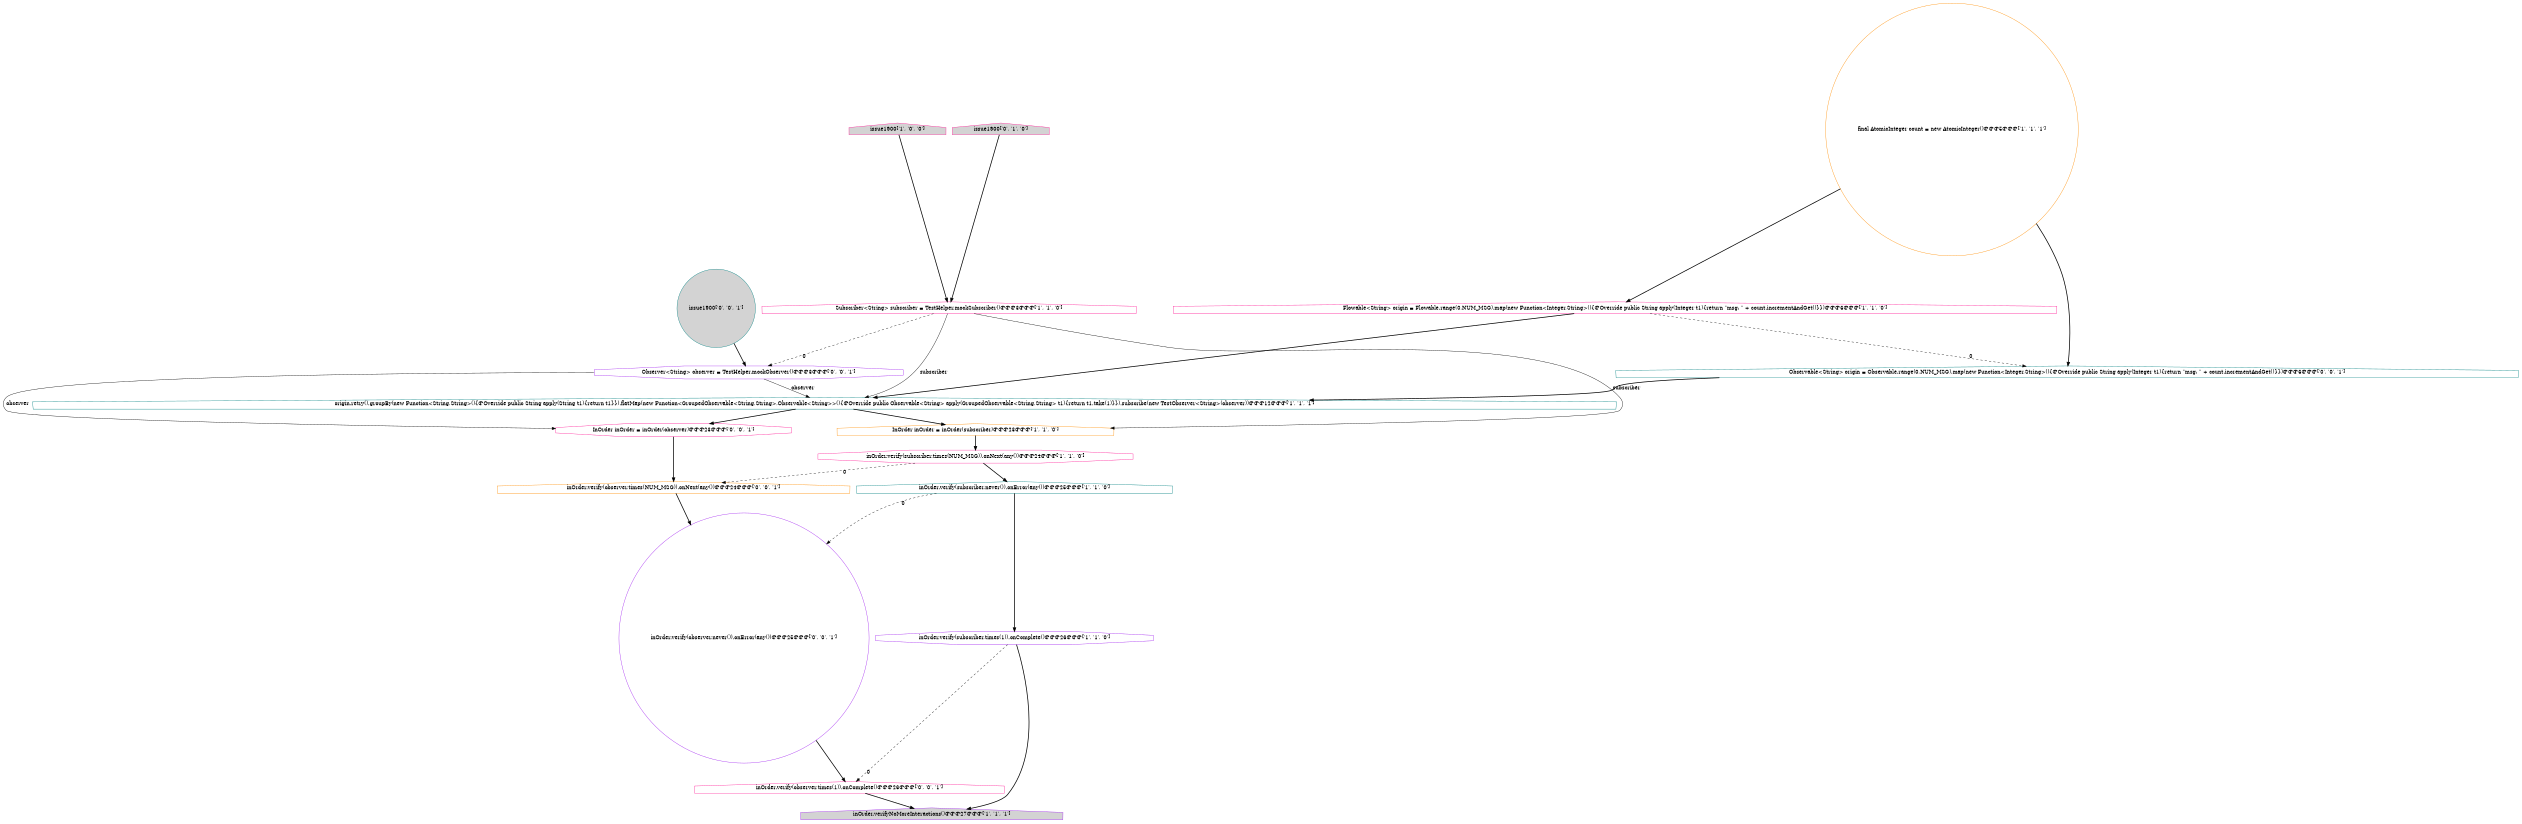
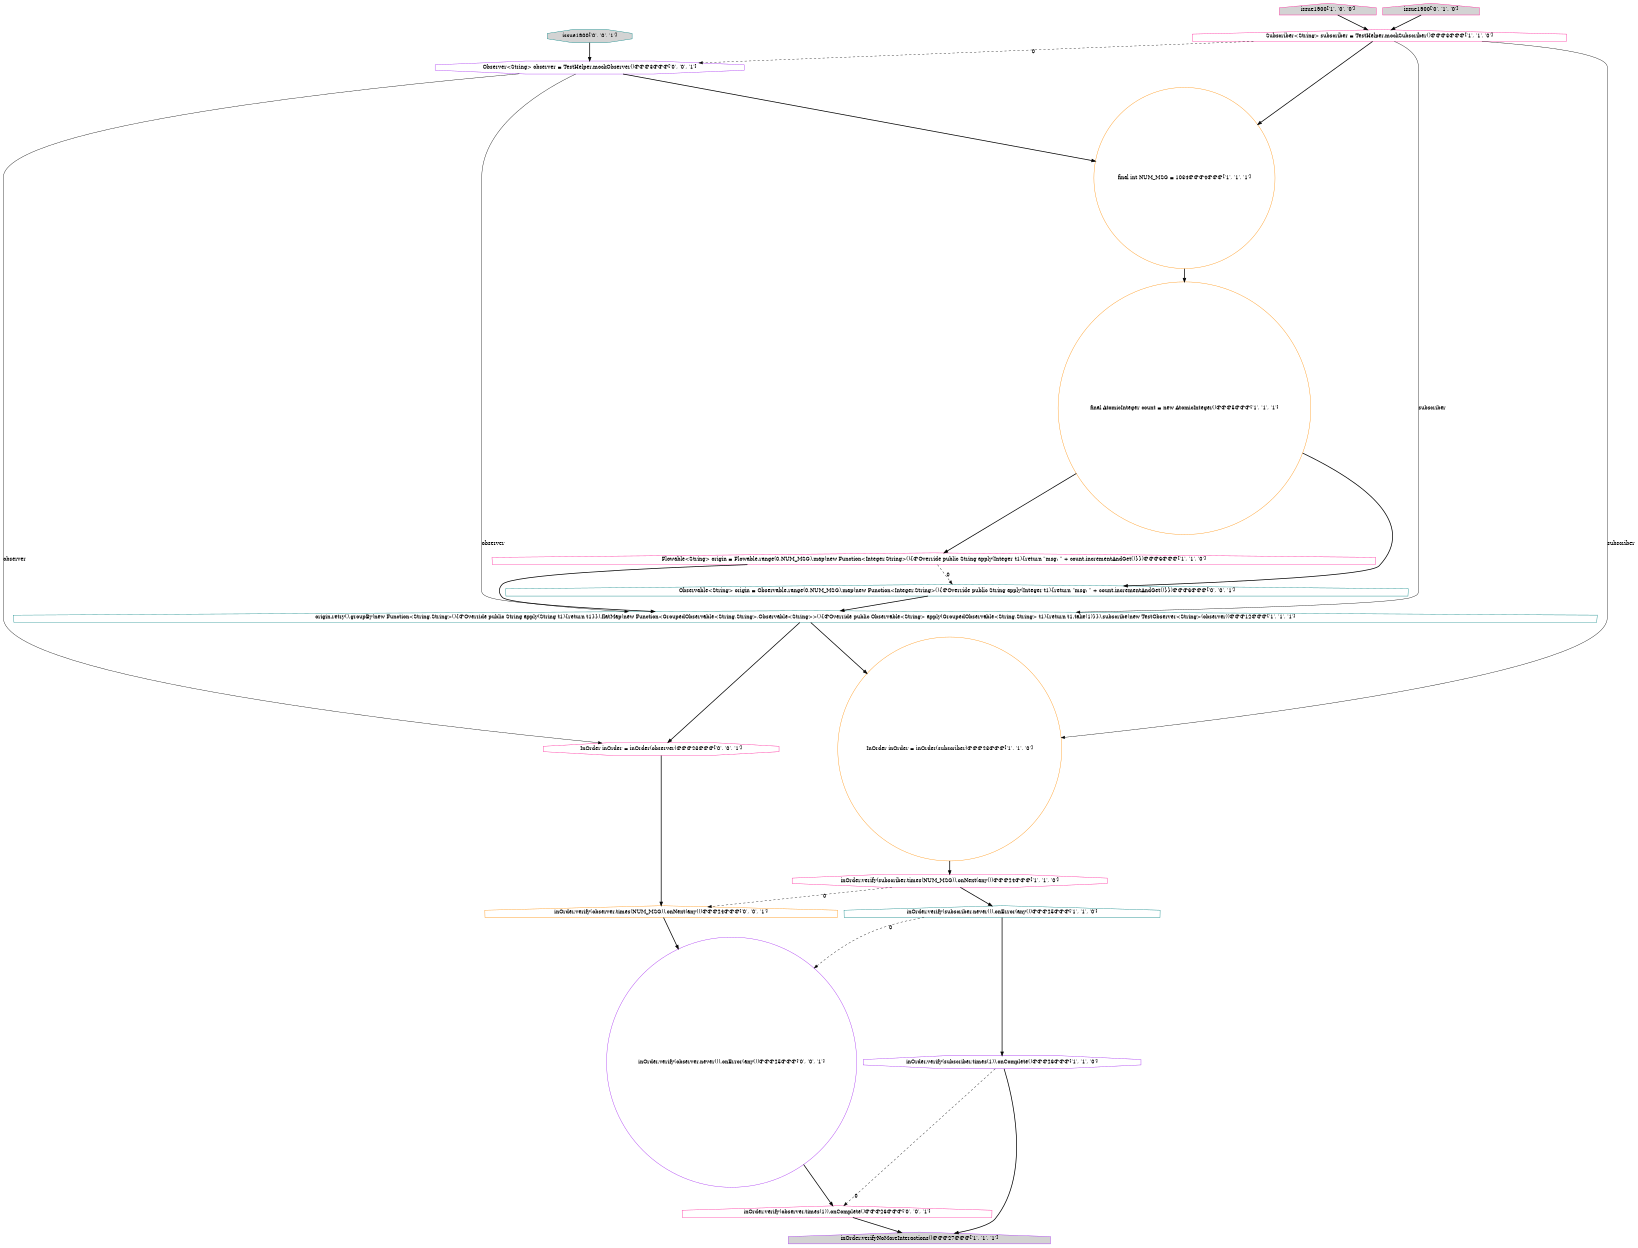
node "final int NUM_MSG = 1034@@@4@@@['1', '1', '1']": added
node "issue1900['0', '0', '1']": shape circle -> octagon
node "InOrder inOrder = inOrder(subscriber)@@@23@@@['1', '1', '0']": shape house -> circle
